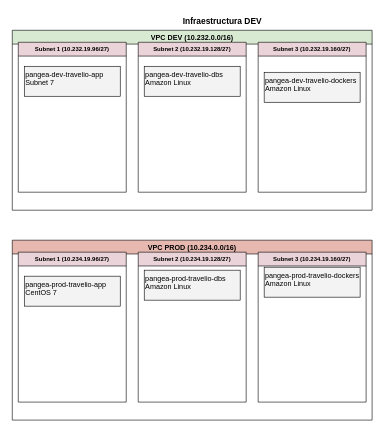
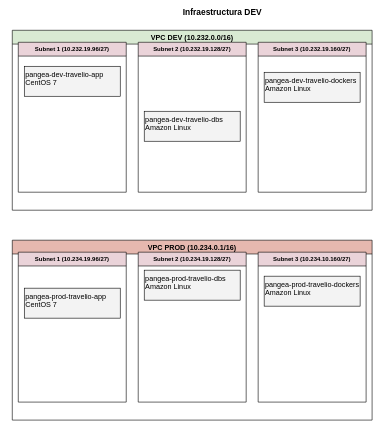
node "Infraestructura DEV": moved (222, 21) -> (222, 12)
node "pangea-dev-travelio-app Subnet 7": label "pangea-dev-travelio-app Subnet 7" -> "pangea-dev-travelio-app CentOS 7"
node "pangea-dev-travelio-dbs Amazon Linux": moved (192, 81) -> (192, 126)
node "VPC PROD (10.234.0.0/16)": label "VPC PROD (10.234.0.0/16)" -> "VPC PROD (10.234.0.1/16)"
node "Subnet 3 (10.234.19.160/27)": label "Subnet 3 (10.234.19.160/27)" -> "Subnet 3 (10.234.10.160/27)"
node "pangea-prod-travelio-dockers Amazon Linux": moved (312, 282) -> (312, 291)
node "pangea-prod-travelio-app CentOS 7": moved (72, 291) -> (72, 303)
